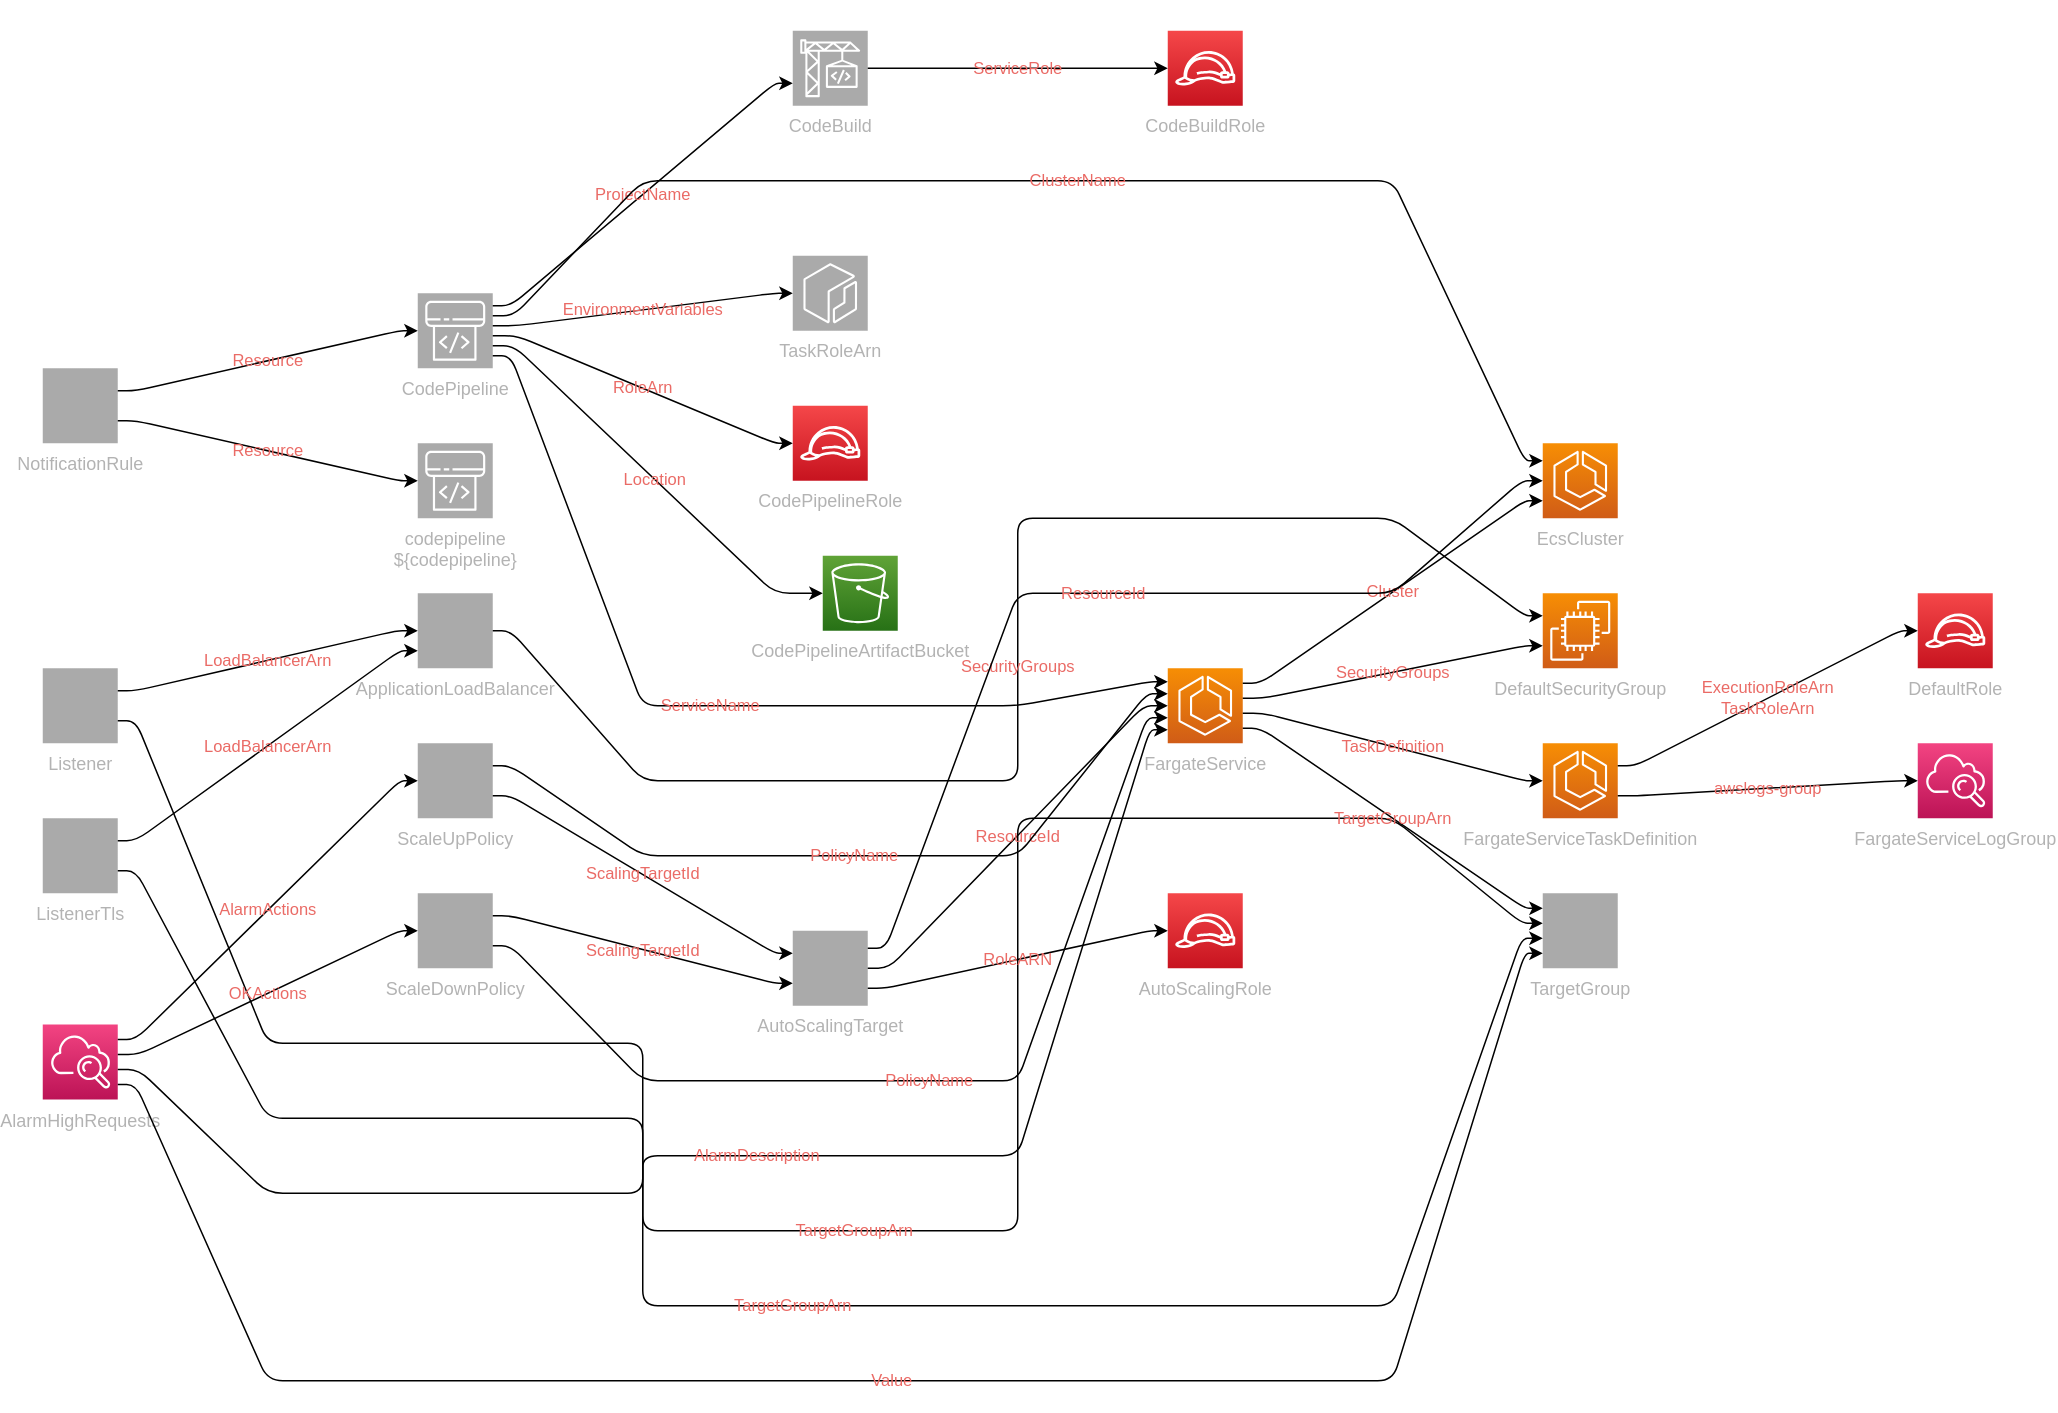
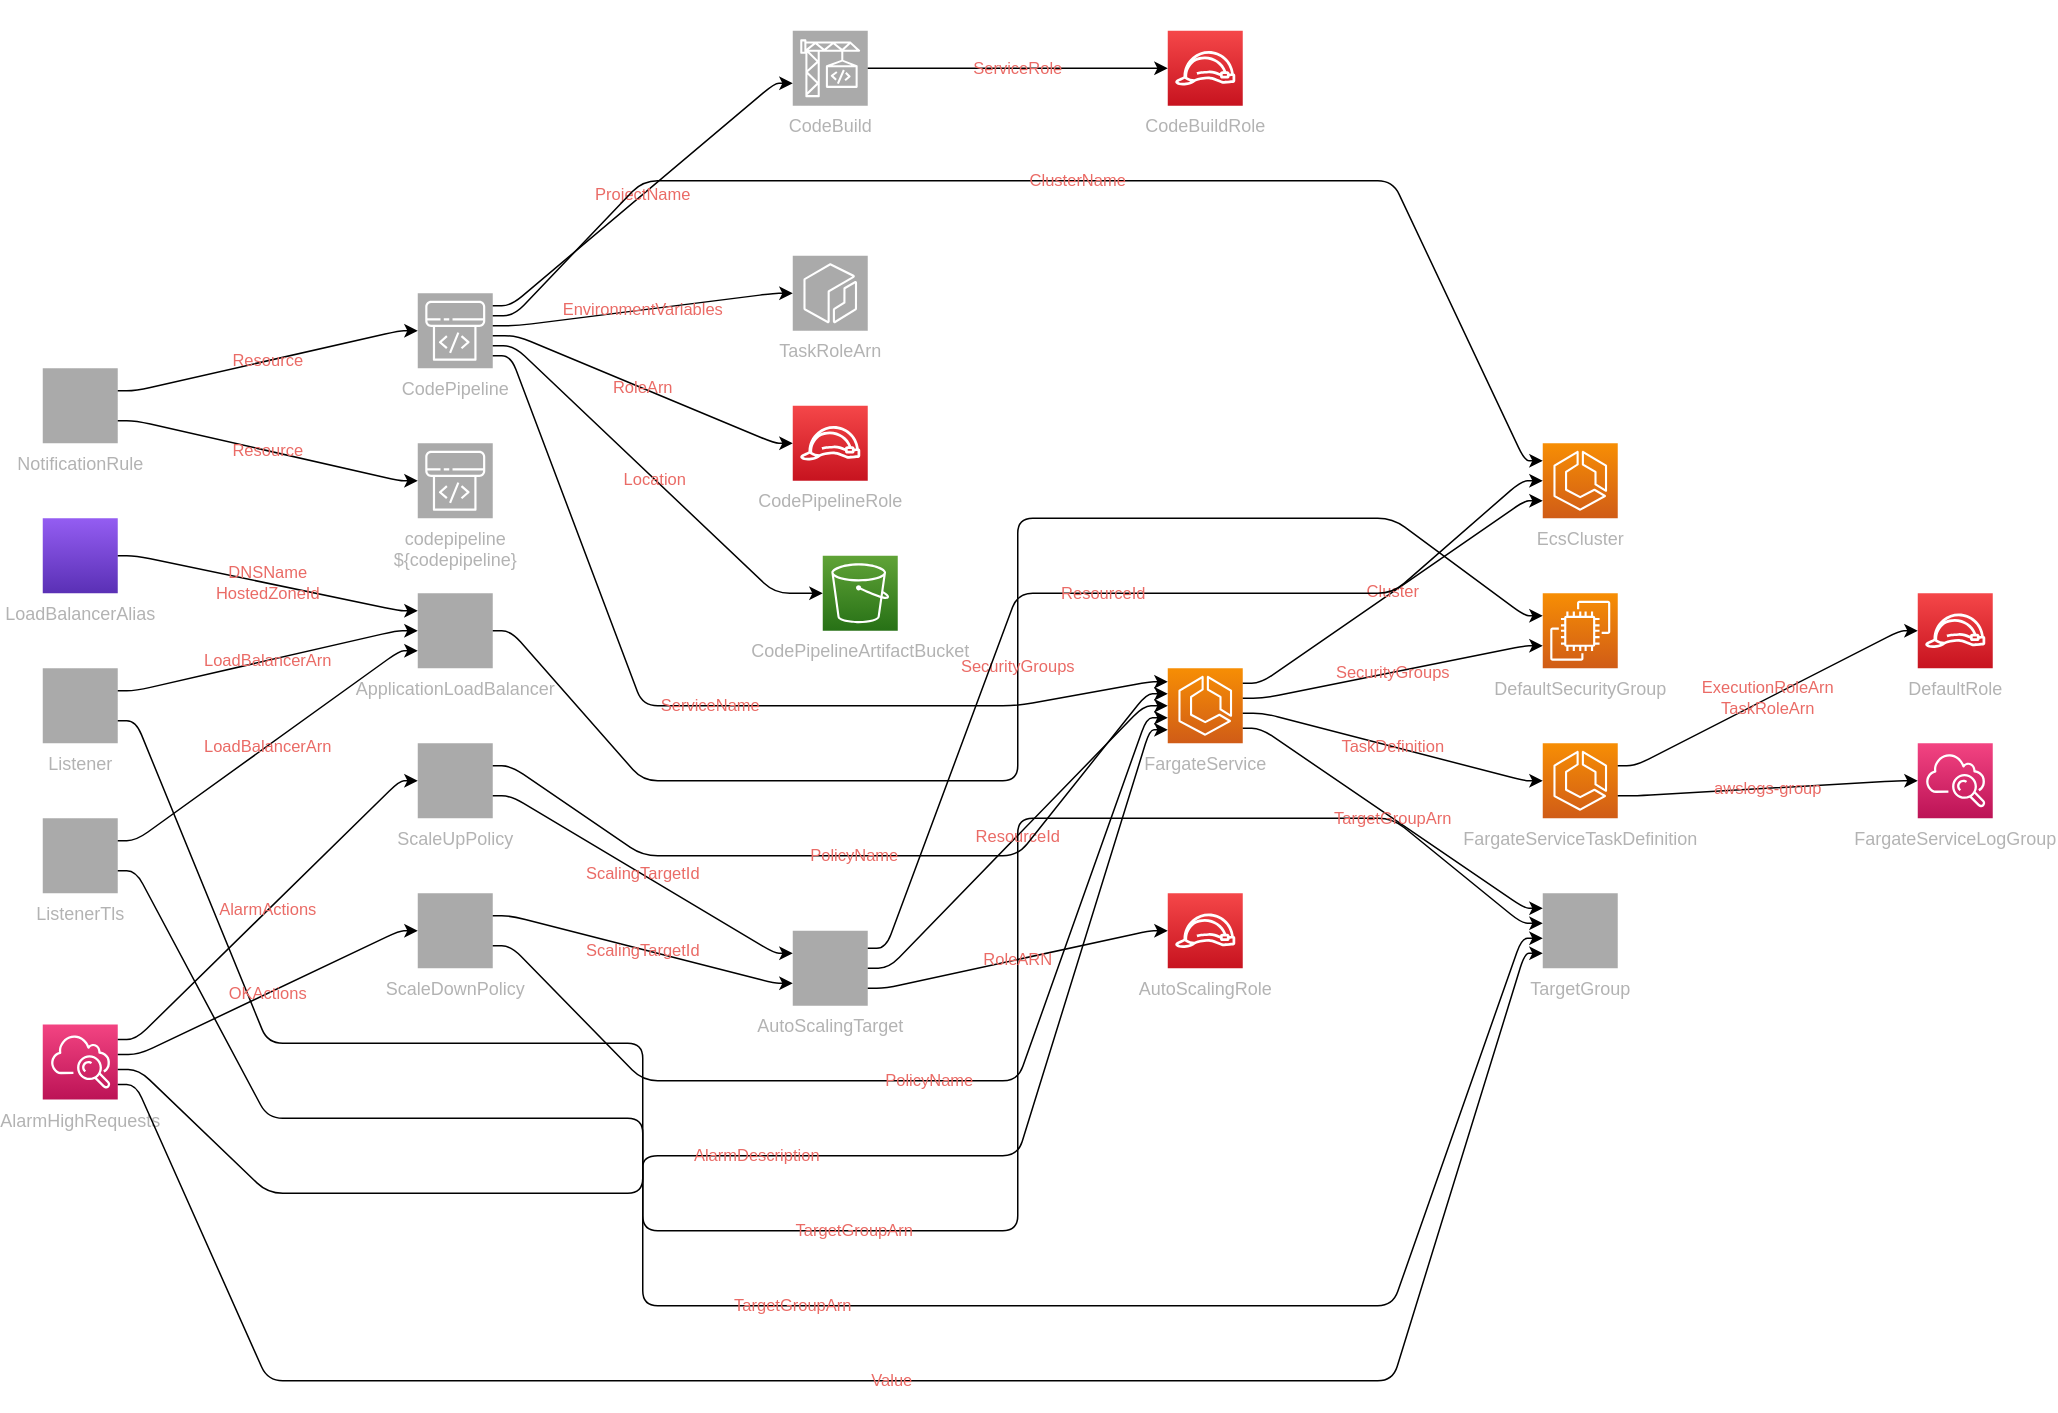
node "LoadBalancerAlias": added
edge "LoadBalancerAlias" -> "ApplicationLoadBalancer": added, label "DNSName HostedZoneId"
